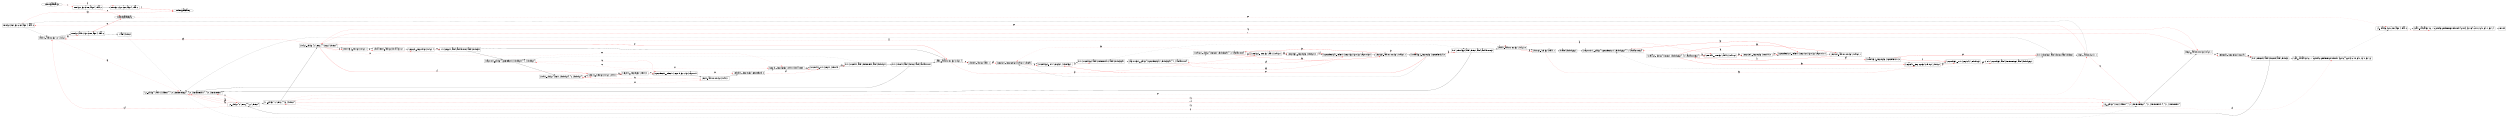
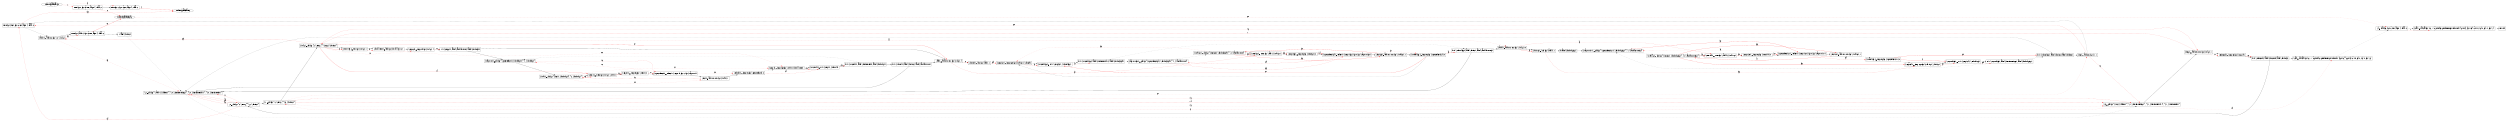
edge "%0 = phi i32 [ 0, %entry ], [ %2, %for.inc.i ]" -> "%add7.i = add nsw i32 %0, %i.046.i": now "%0 = phi i32 [ 0, %entry ], [ %2, %for.inc.i ]" -> "store i32 %inc.i, i32* @cnt, align 4, !tbaa !2"
